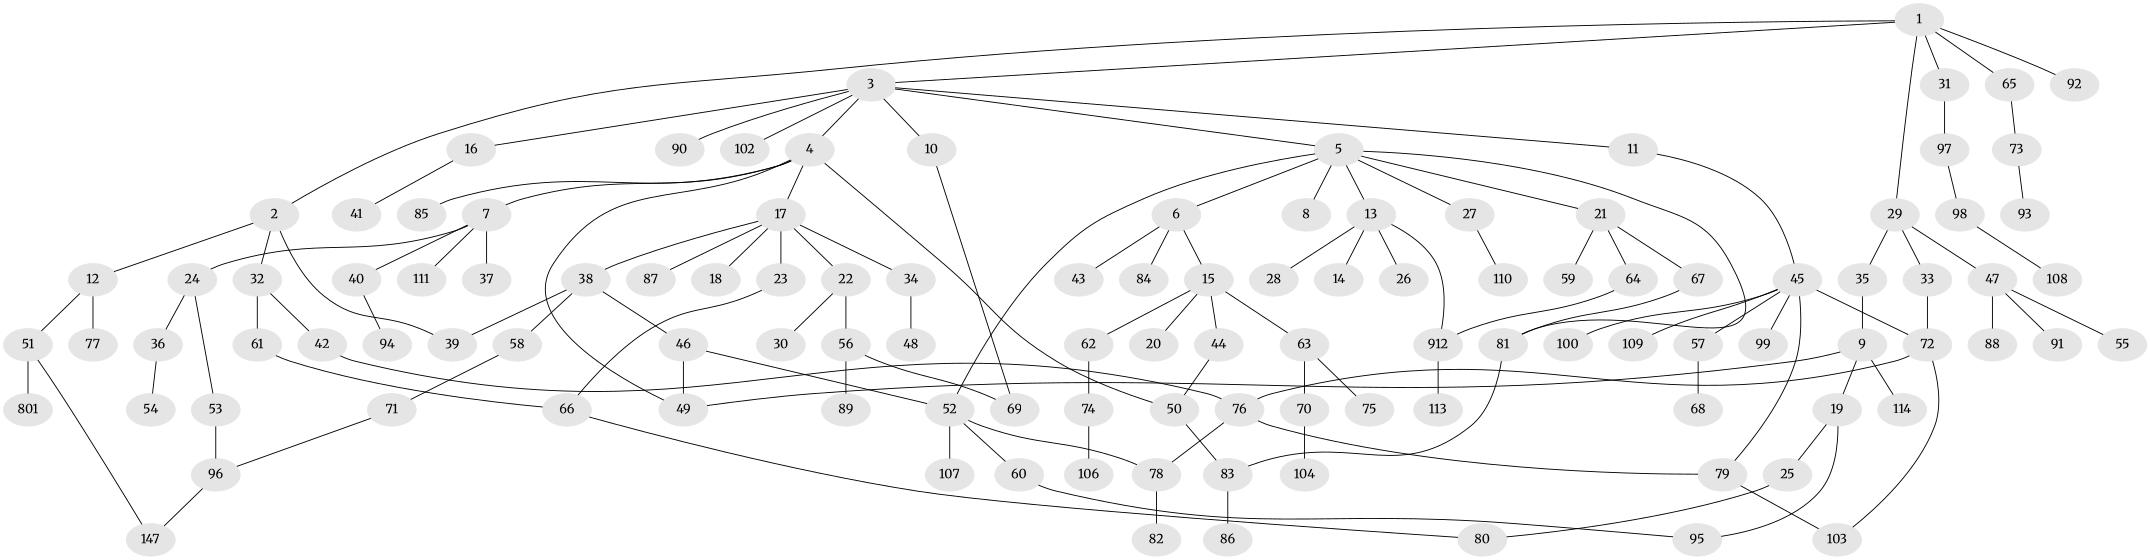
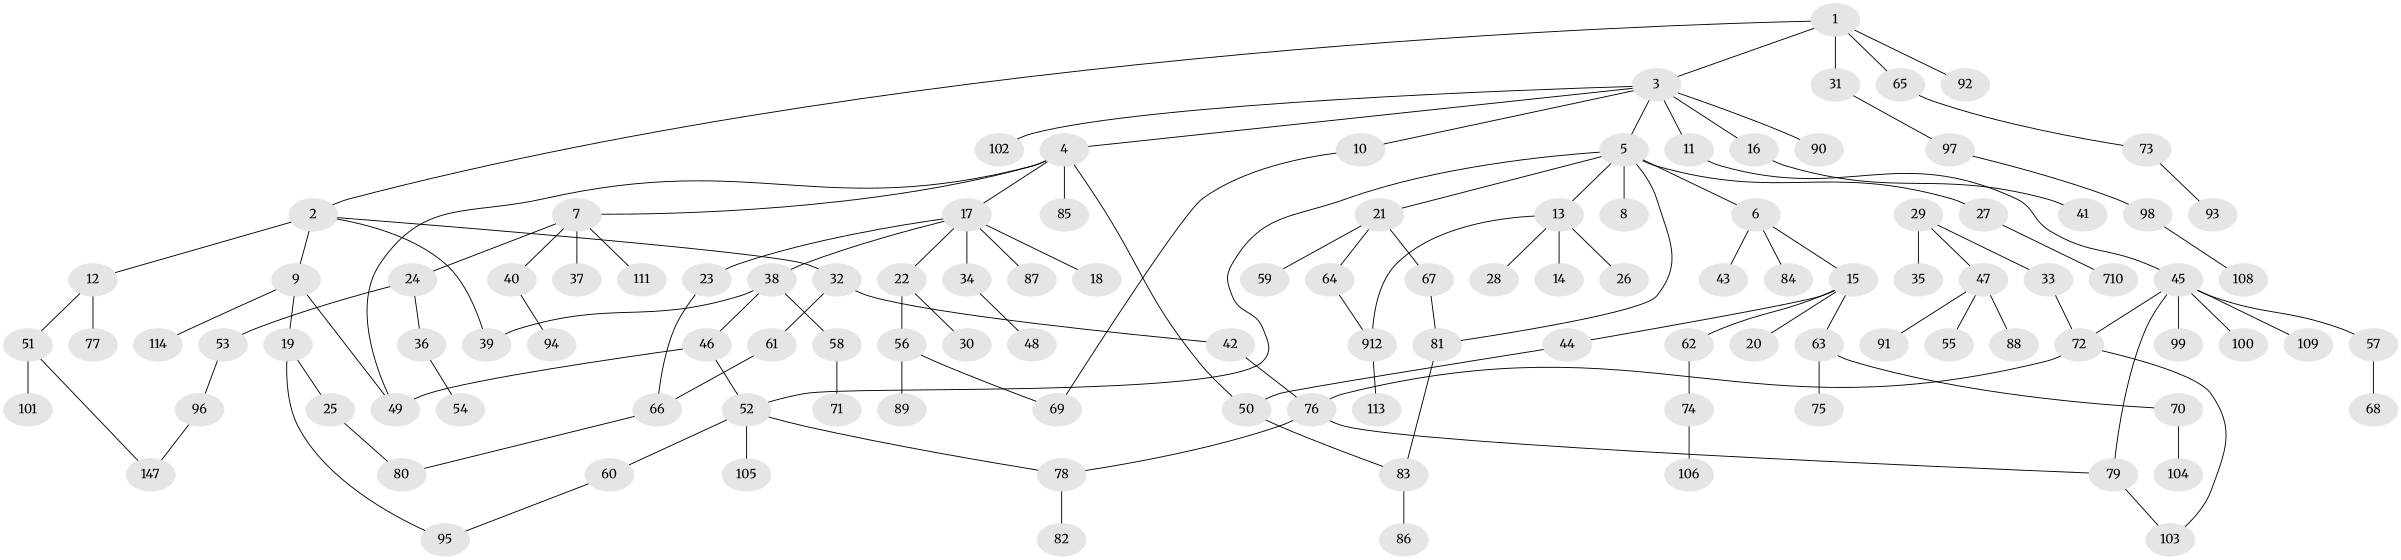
edge "1" -- "29": removed
node "110": label "110" -> "710"
edge "35" -- "9": now "2" -- "9"
node "801": label "801" -> "101"
edge "71" -- "96": removed
node "107": label "107" -> "105"
